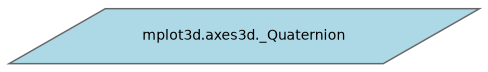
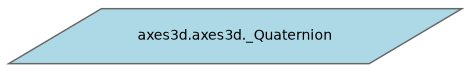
node "mplot3d.axes3d._Quaternion": label "mplot3d.axes3d._Quaternion" -> "axes3d.axes3d._Quaternion"
